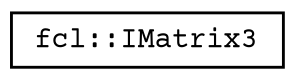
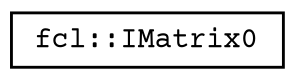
node "fcl::IMatrix3": label "fcl::IMatrix3" -> "fcl::IMatrix0"
